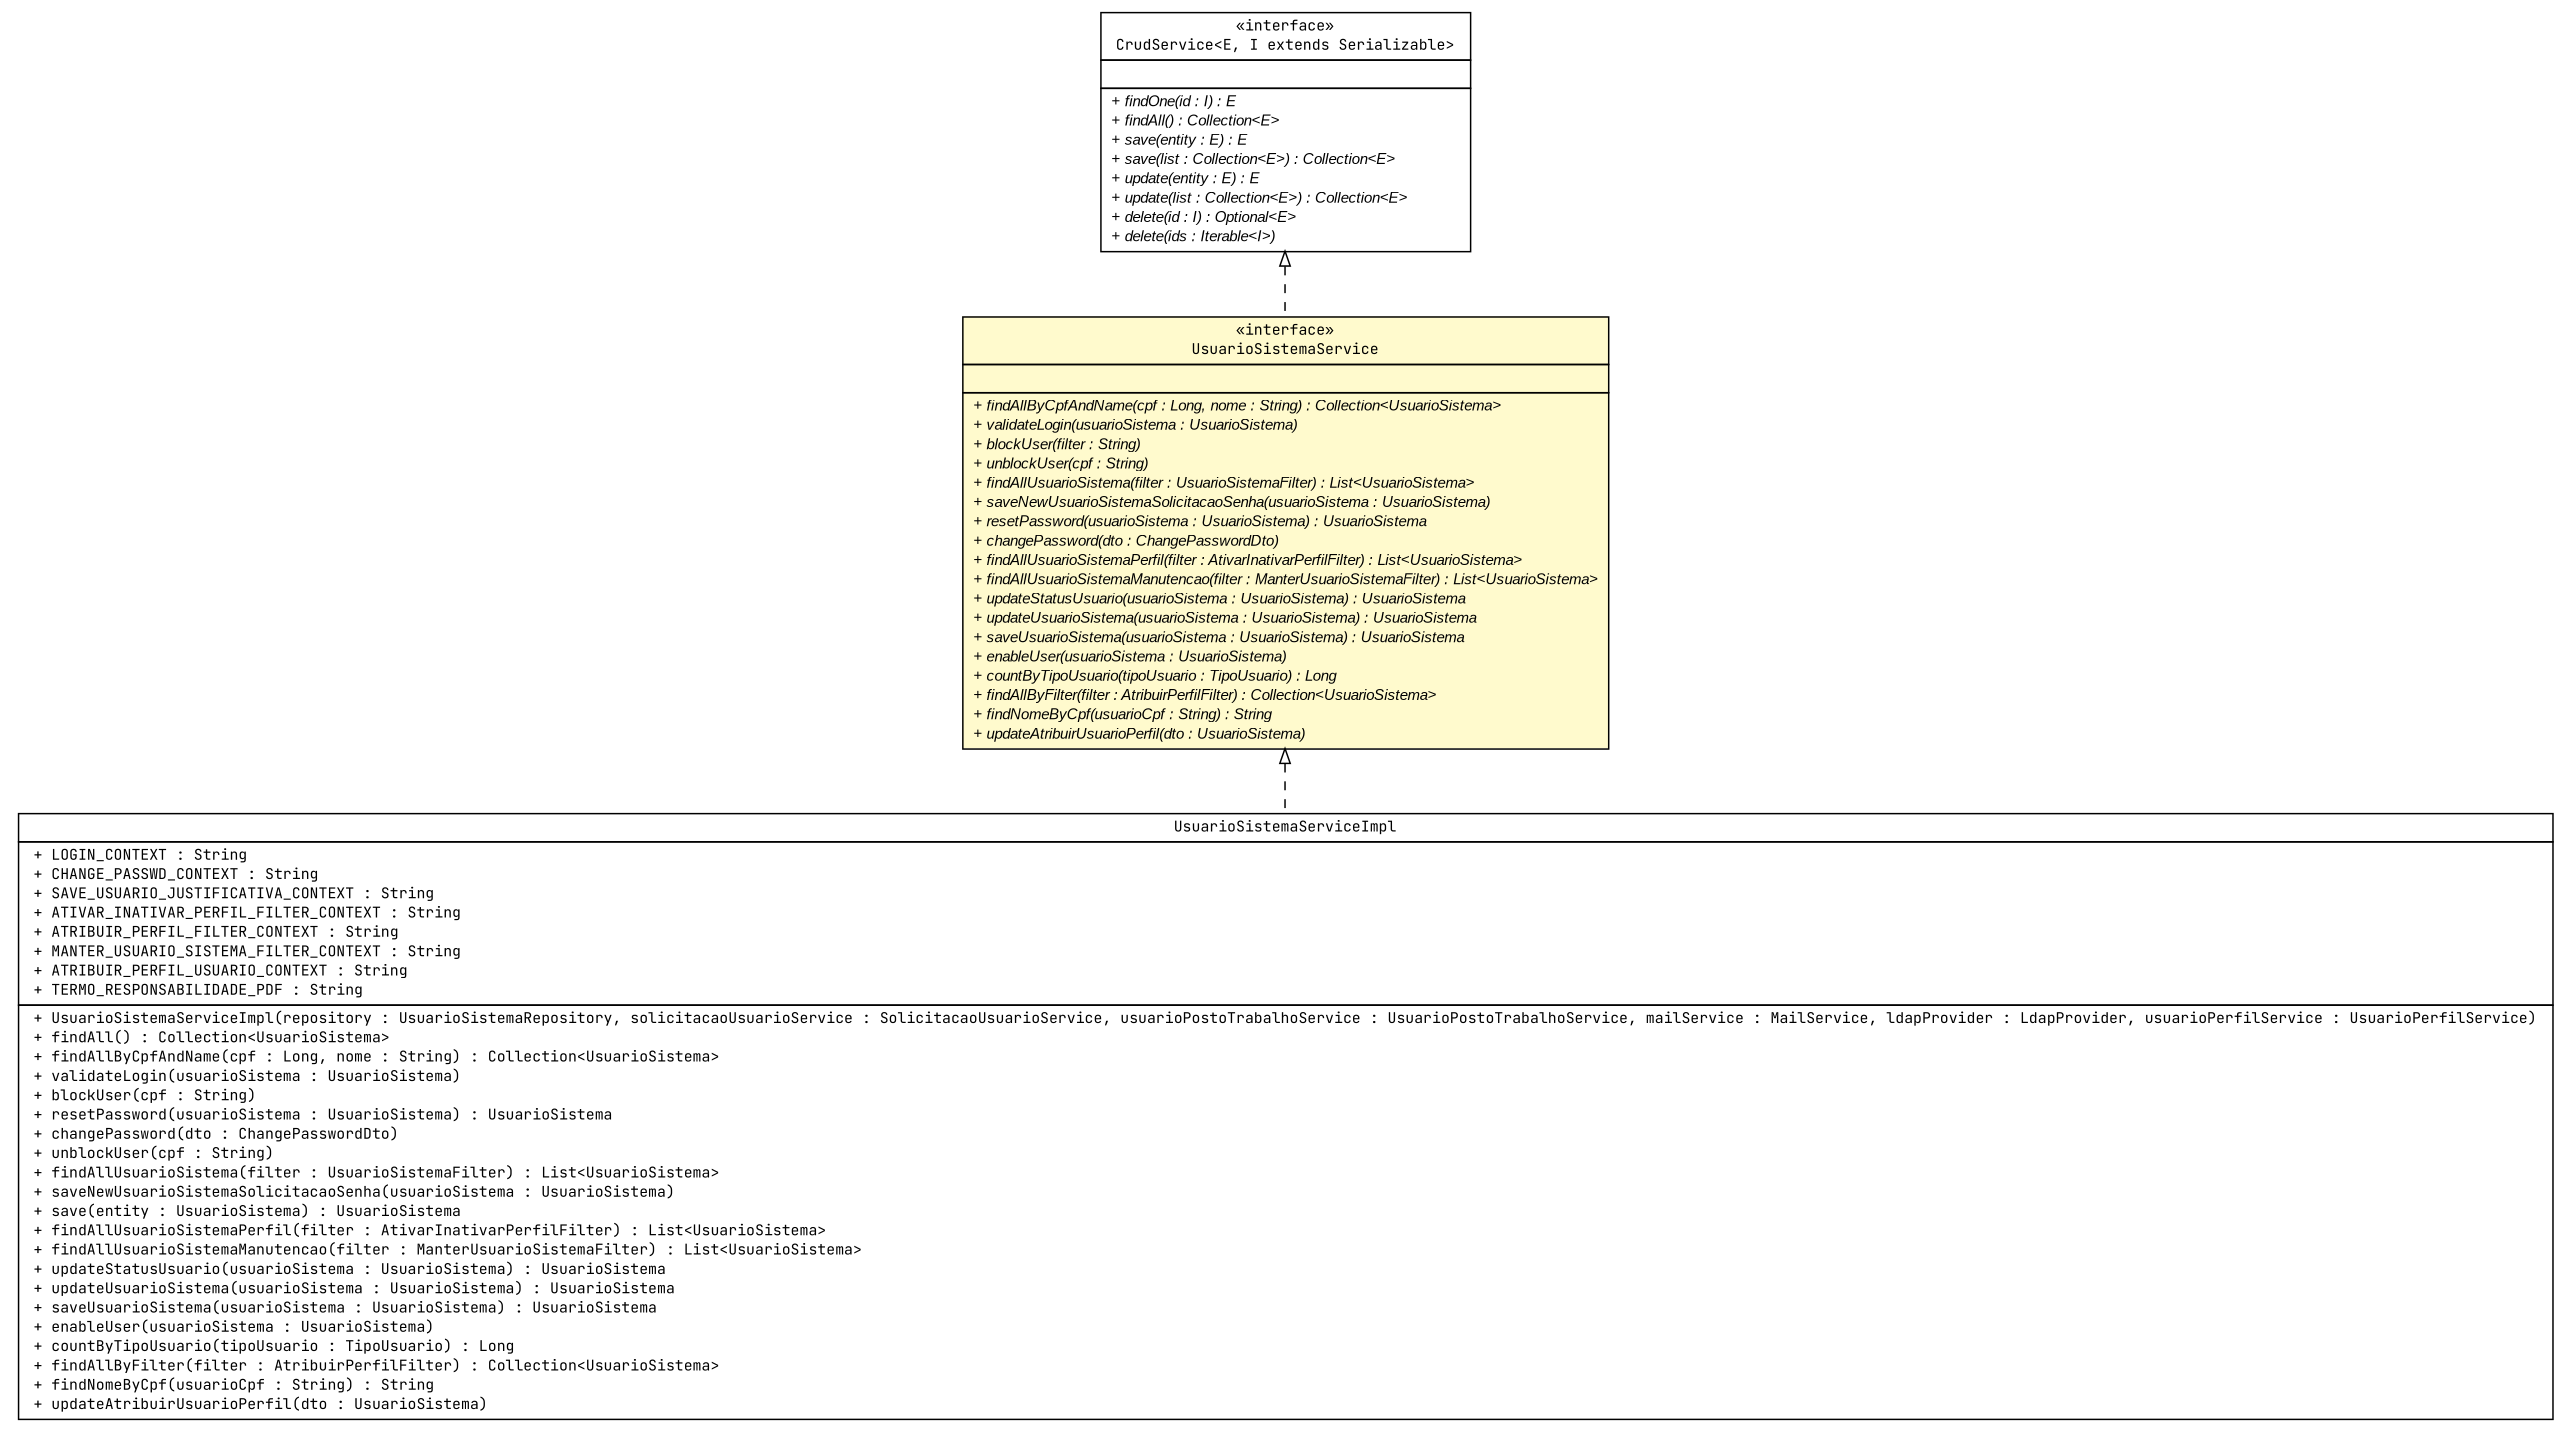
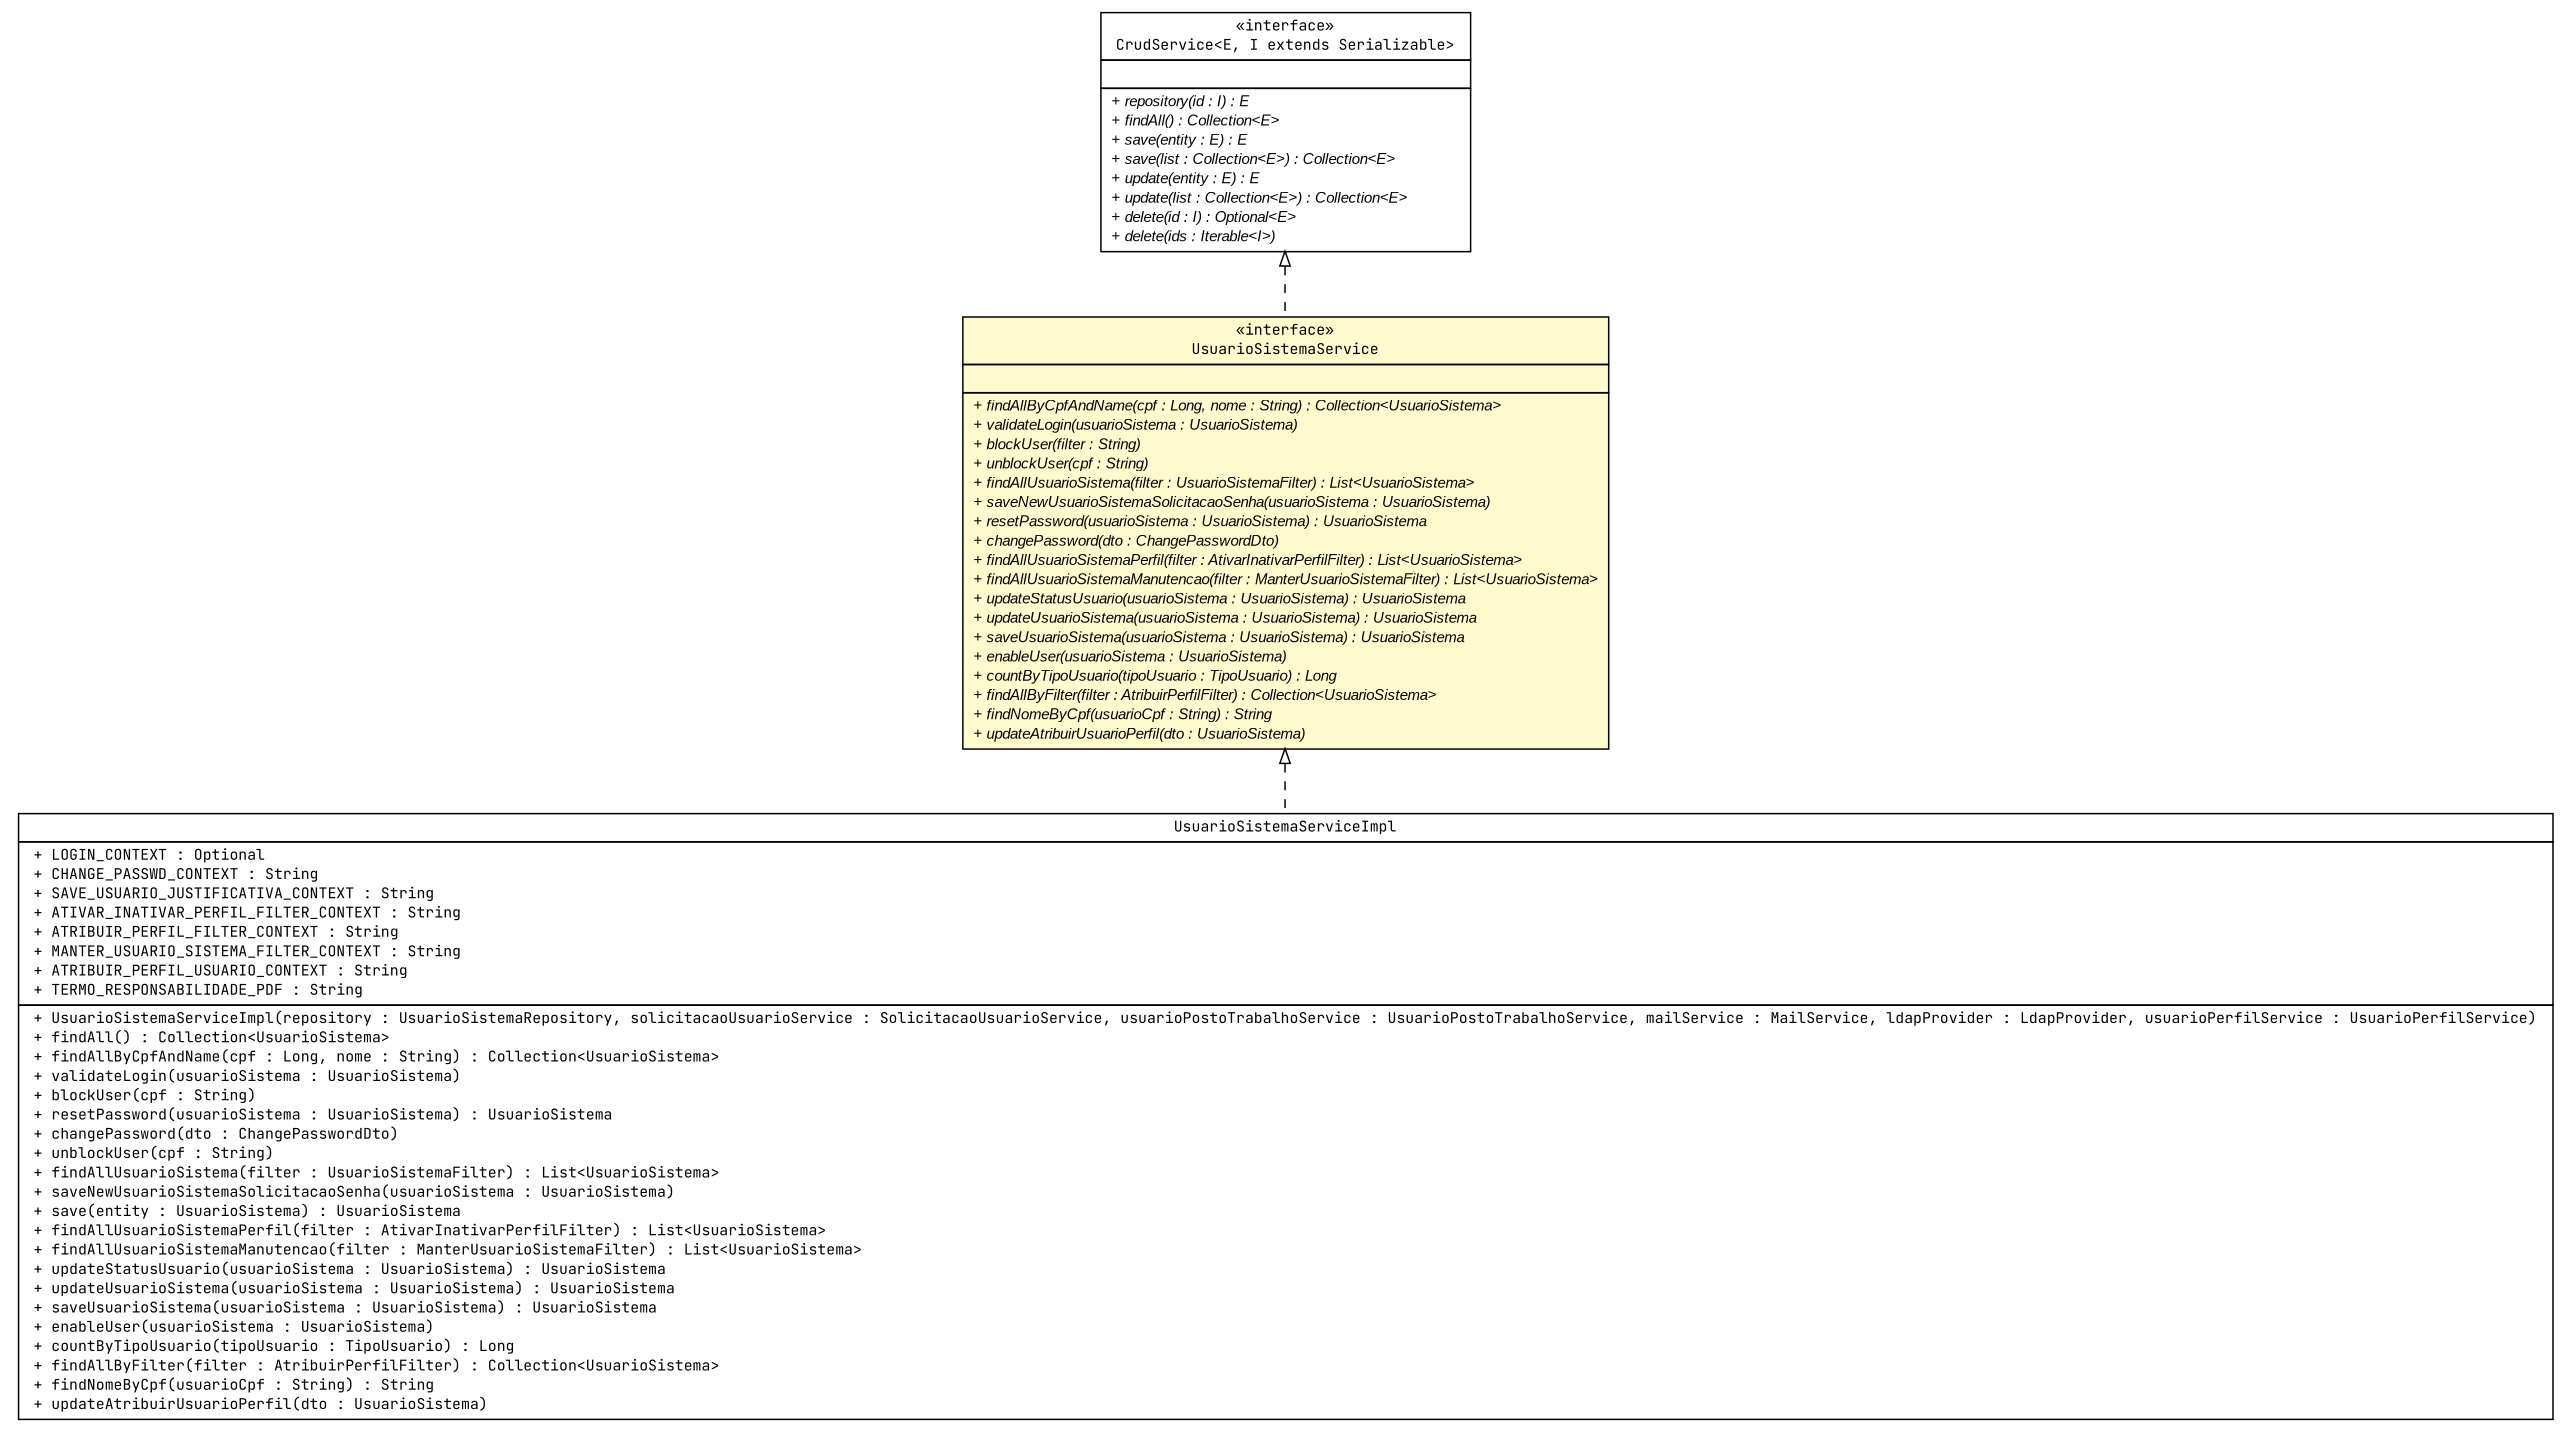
node "CrudService<E, I extends Serializable>": text "+ findOne(id : I) : E" -> "+ repository(id : I) : E"
node "UsuarioSistemaServiceImpl": text "+ LOGIN_CONTEXT : String" -> "+ LOGIN_CONTEXT : Optional"
